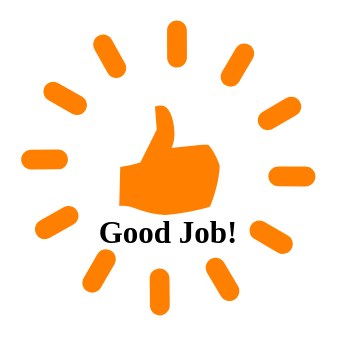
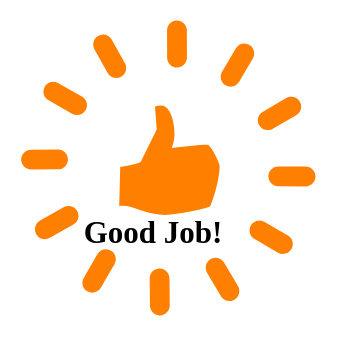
node "Good Job!": moved (168, 233) -> (153, 233)
